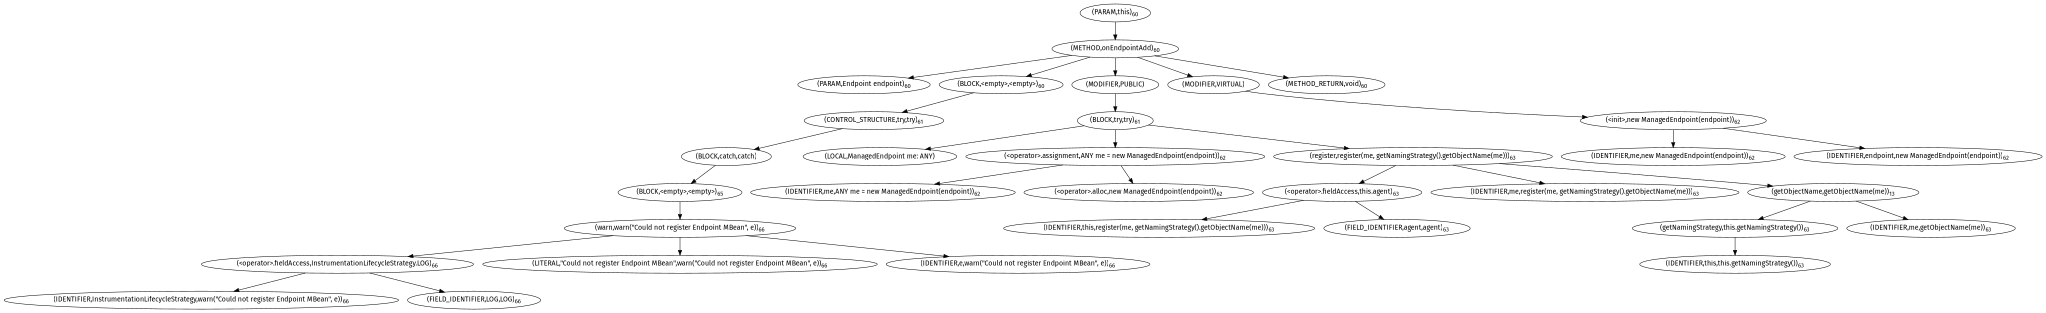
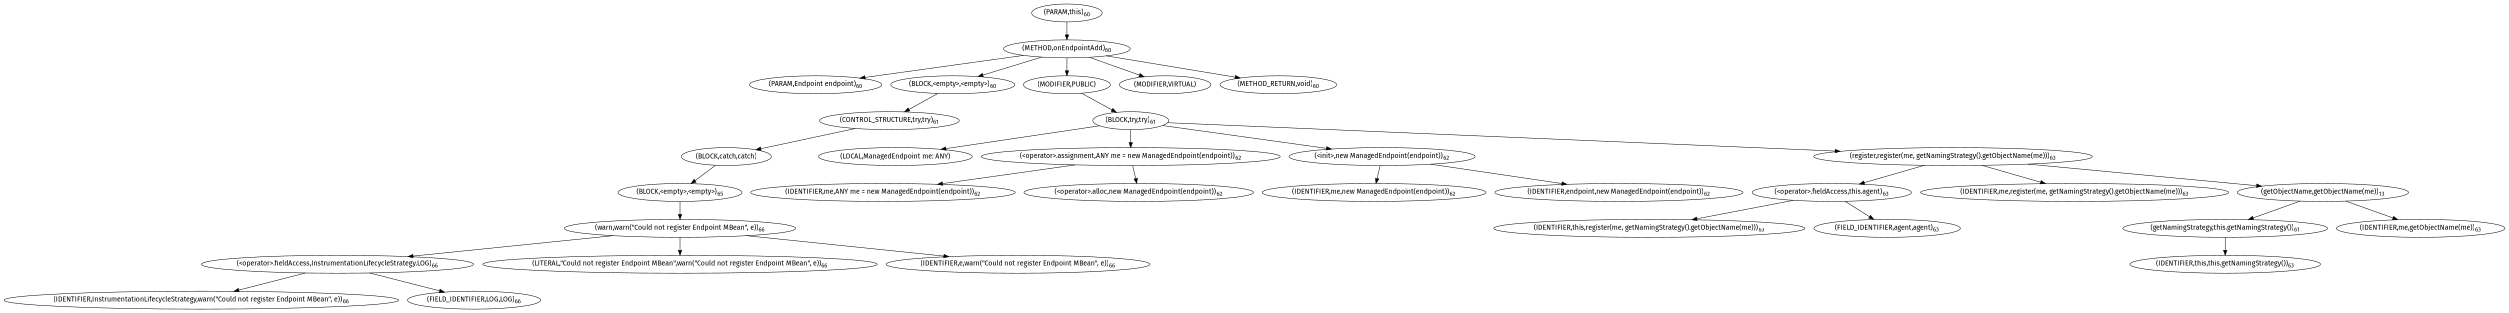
edge "(MODIFIER,VIRTUAL)" -> "(<init>,new ManagedEndpoint(endpoint))": now "(BLOCK,try,try)" -> "(<init>,new ManagedEndpoint(endpoint))"
node "(getNamingStrategy,this.getNamingStrategy())": text "63" -> "61"
